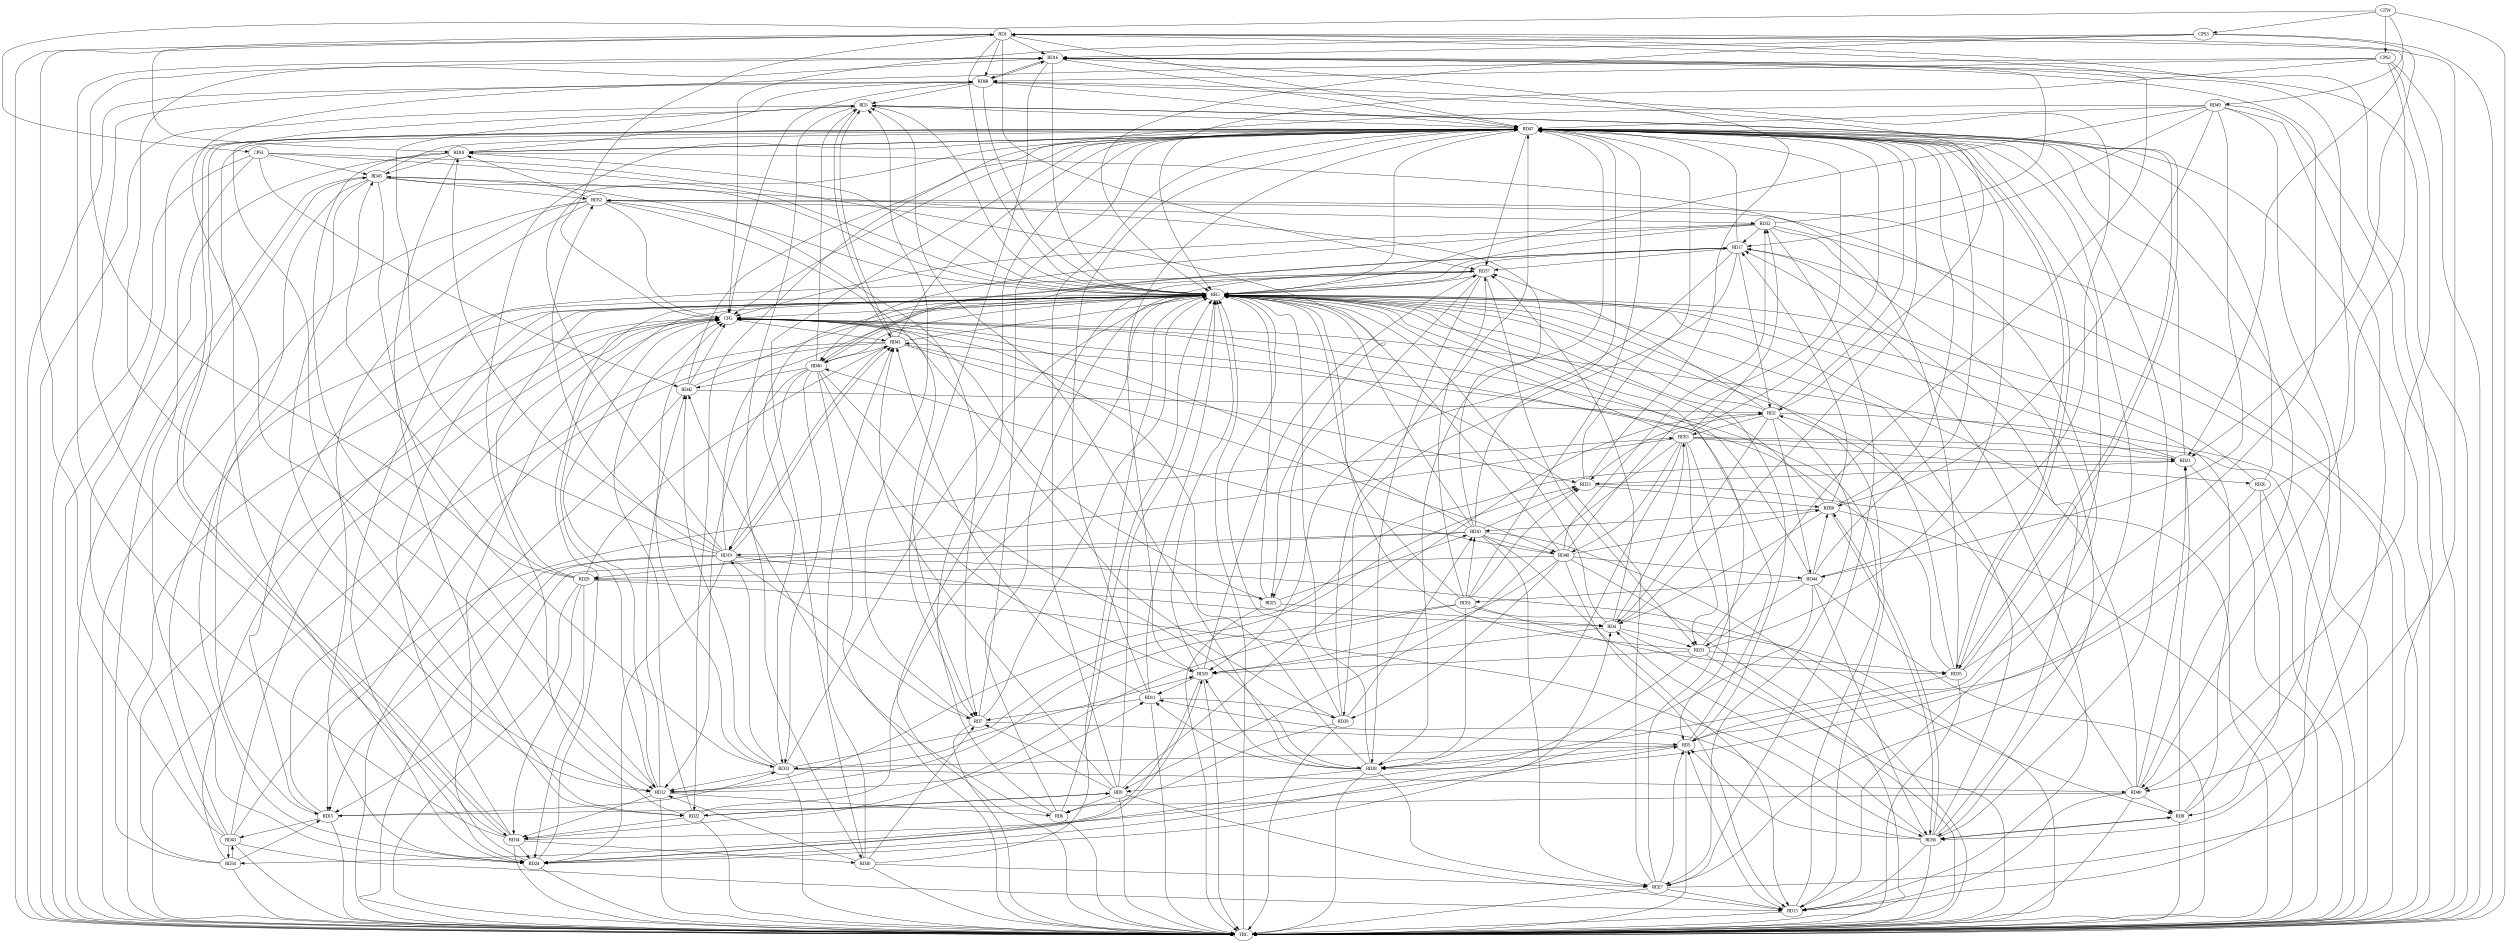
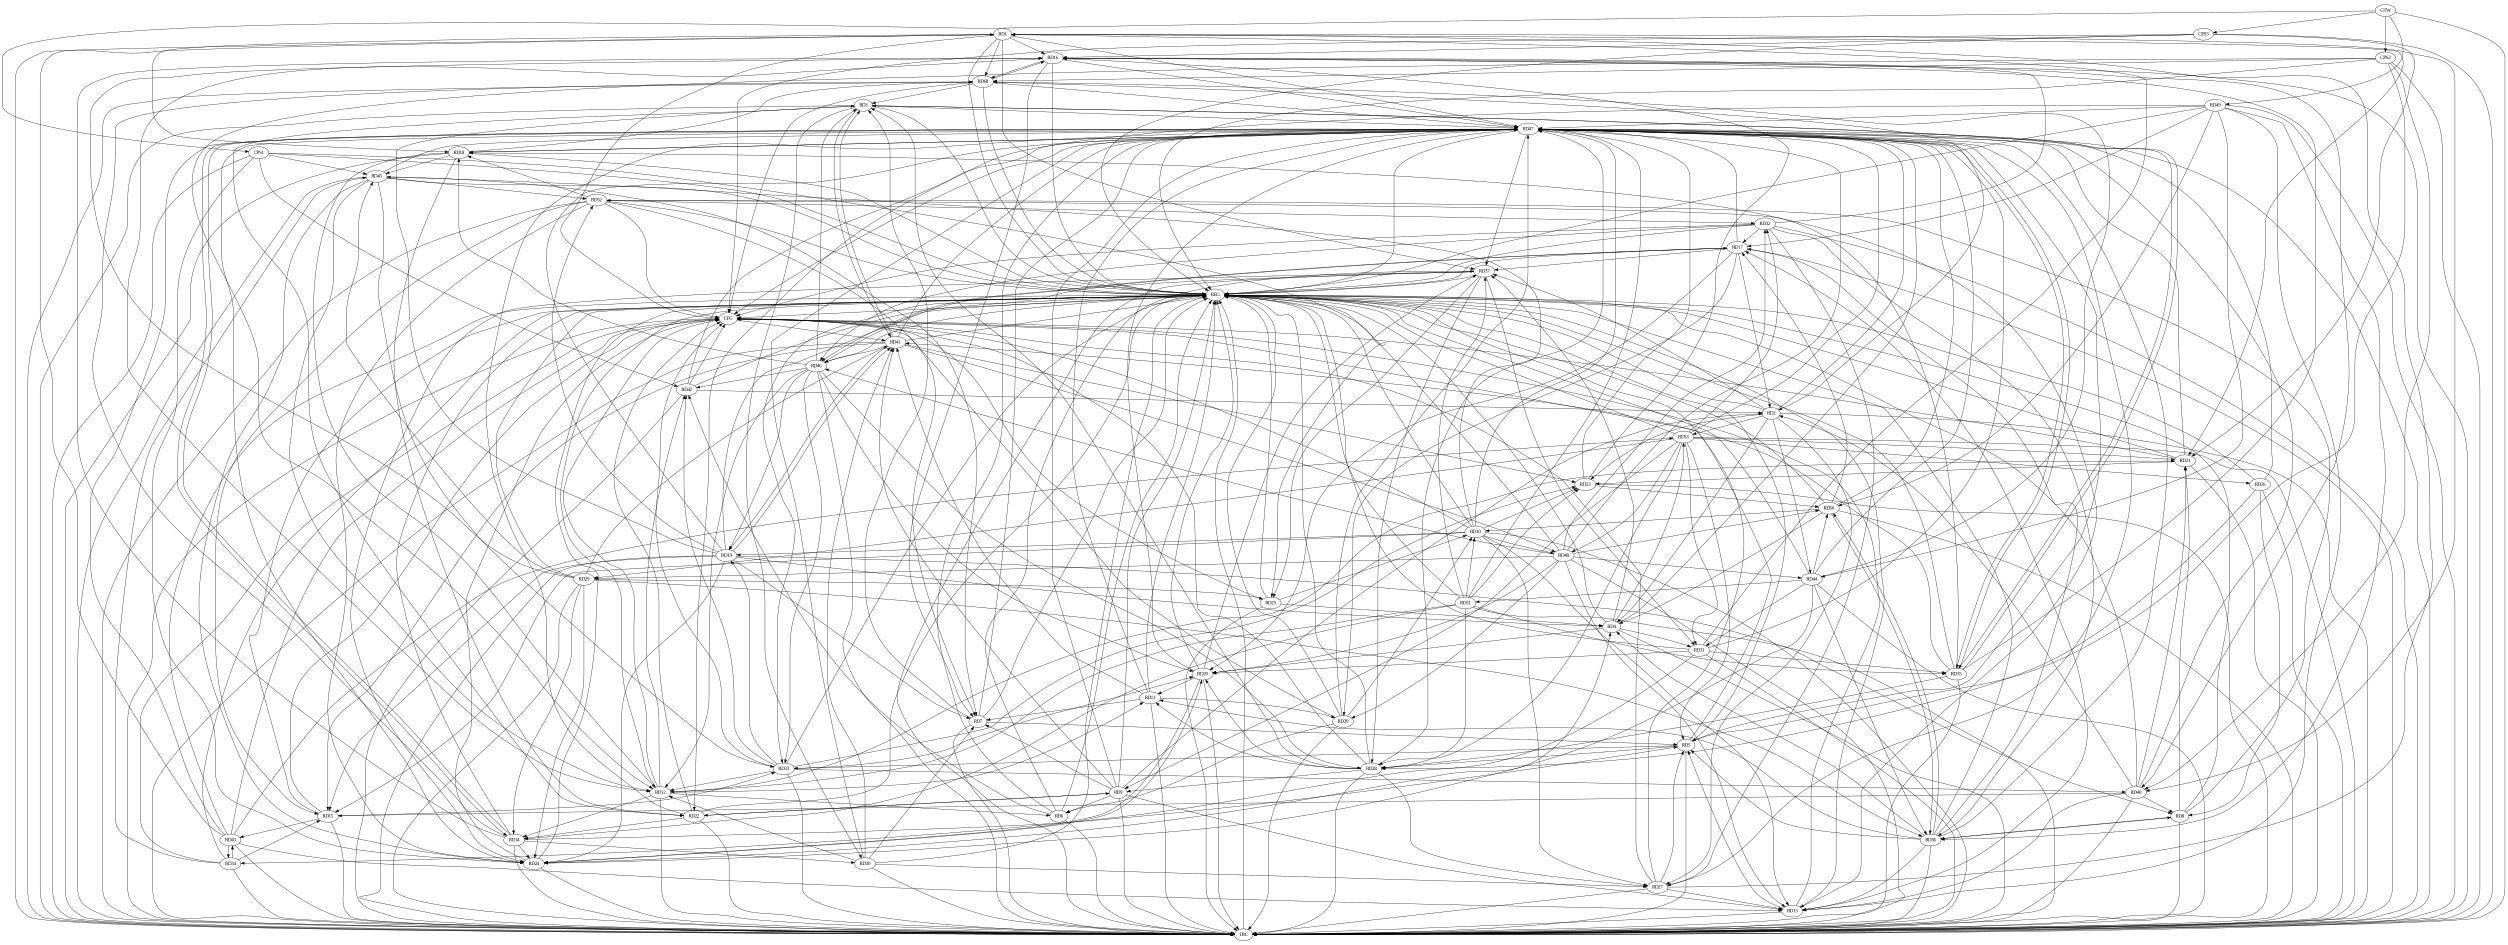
edge "RD19" -> "RD18": now "RD46" -> "RD18"
